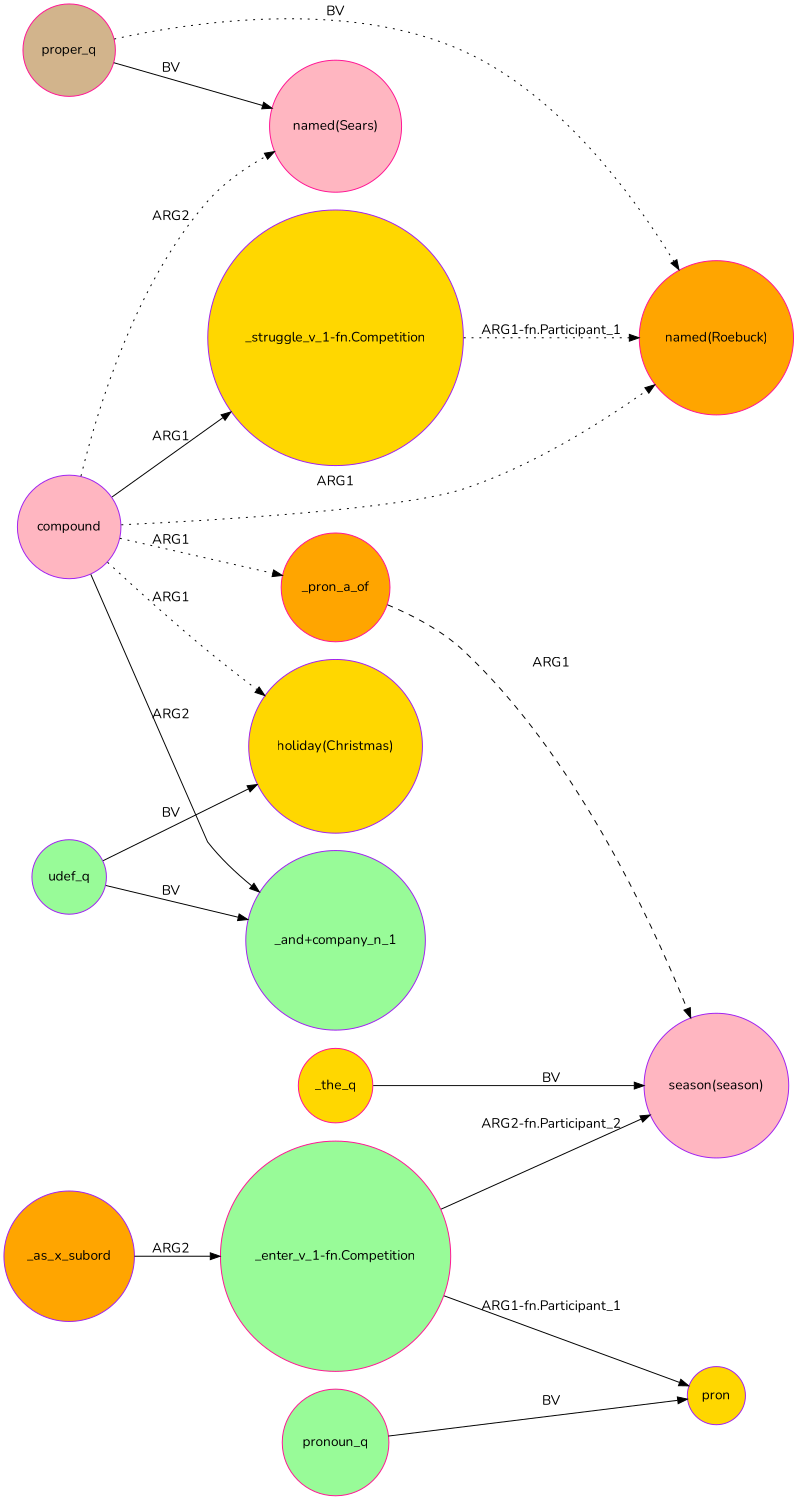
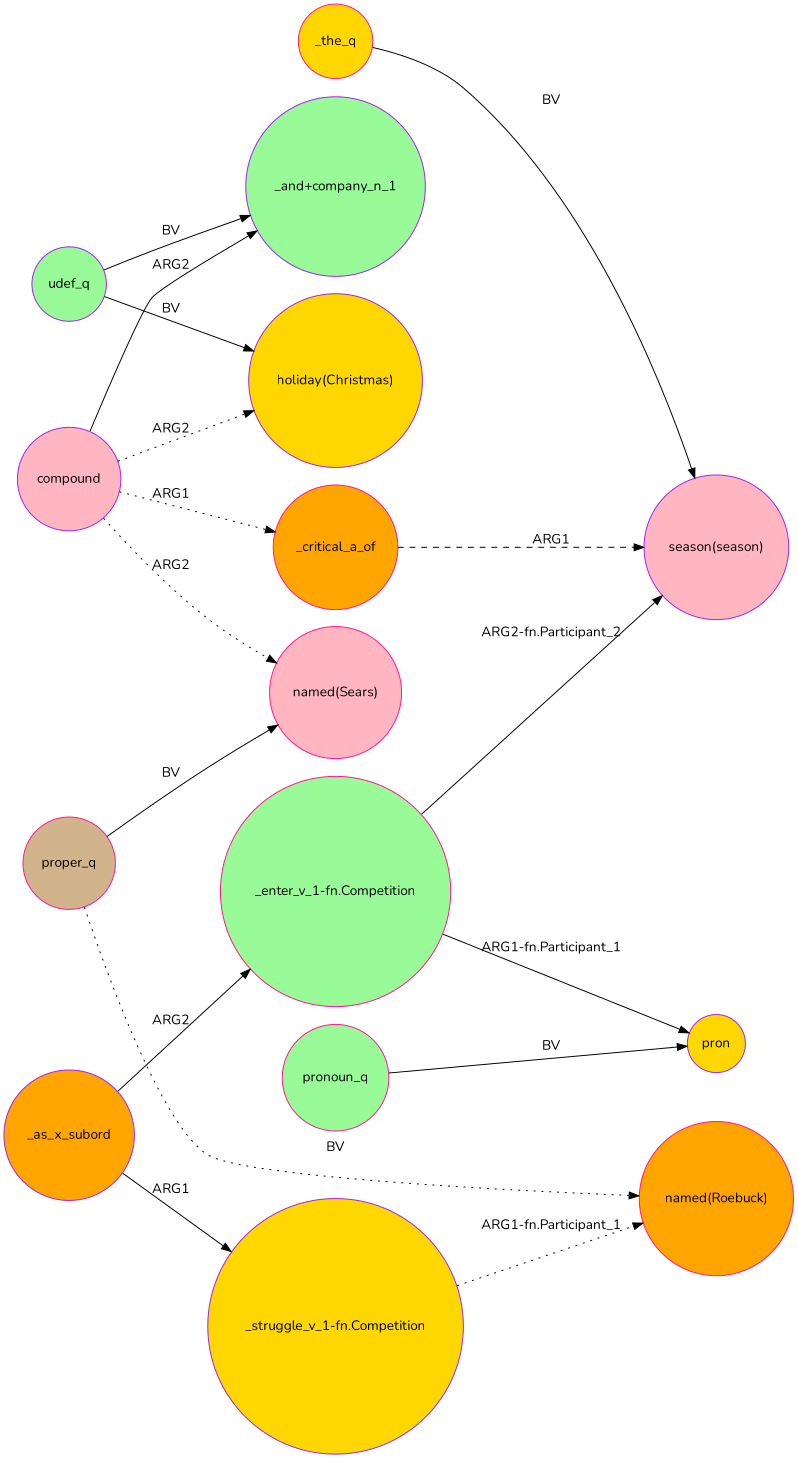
edge "compound" -> "_struggle_v_1-fn.Competition": now "_as_x_subord" -> "_struggle_v_1-fn.Competition"
edge "compound" -> "named(Roebuck)": removed, label "ARG1"
node "_pron_a_of": label "_pron_a_of" -> "_critical_a_of"
edge "compound" -> "holiday(Christmas)": label "ARG1" -> "ARG2"
